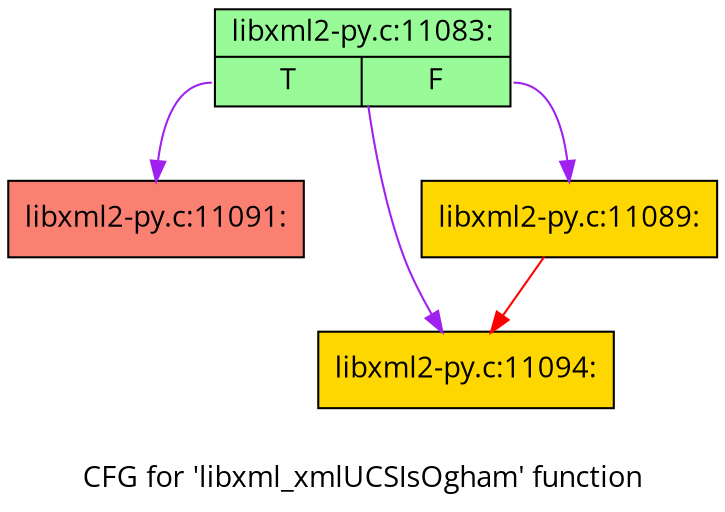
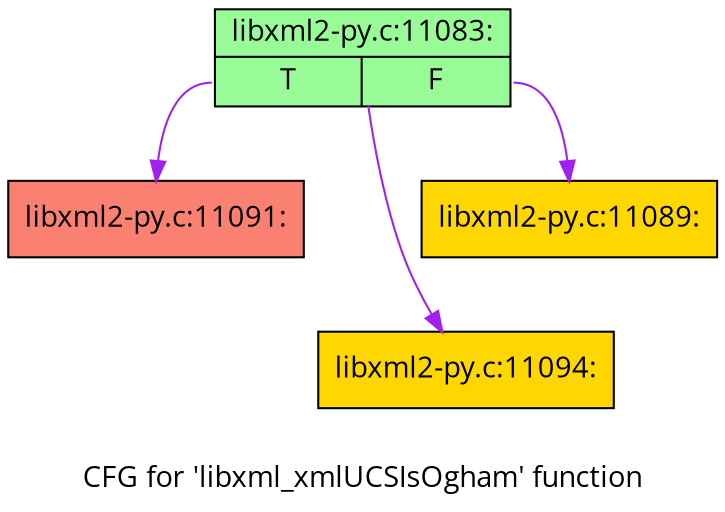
edge "libxml2-py.c:11089:" -> "libxml2-py.c:11094:": removed
